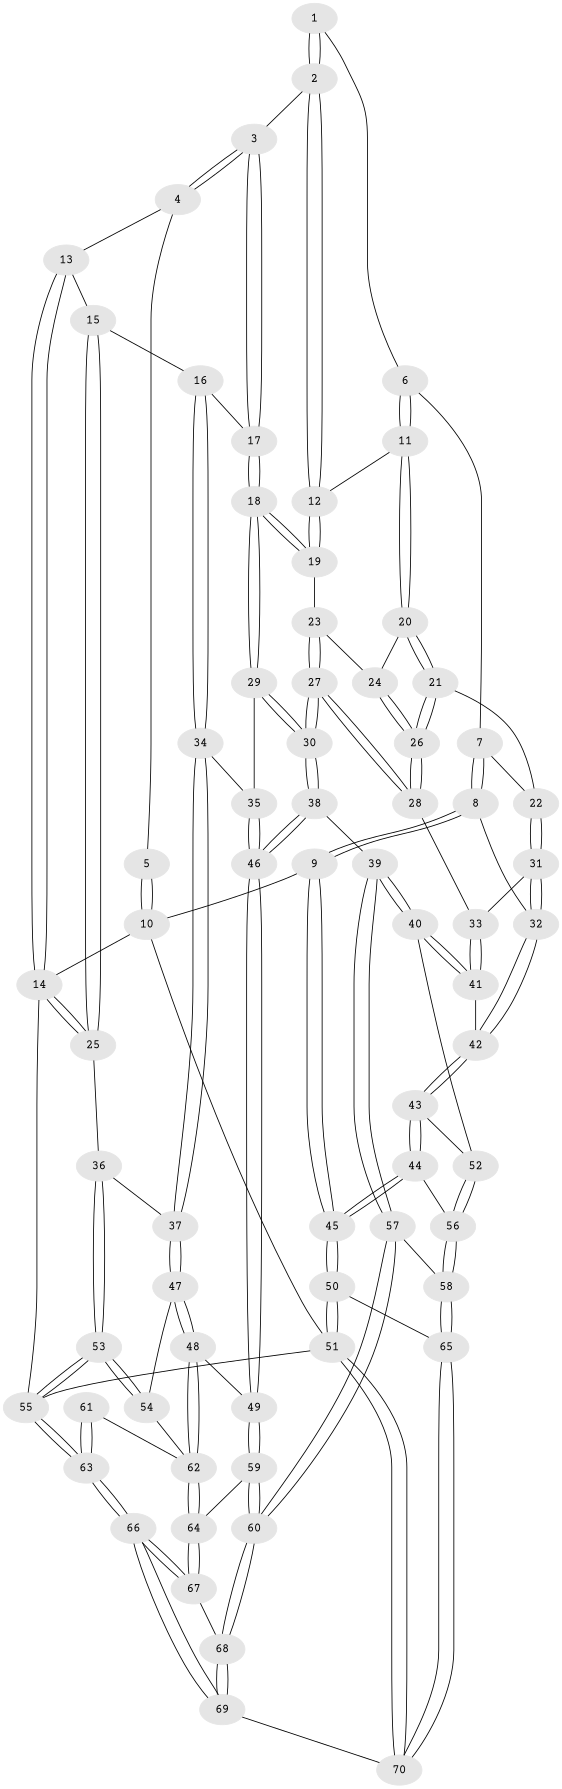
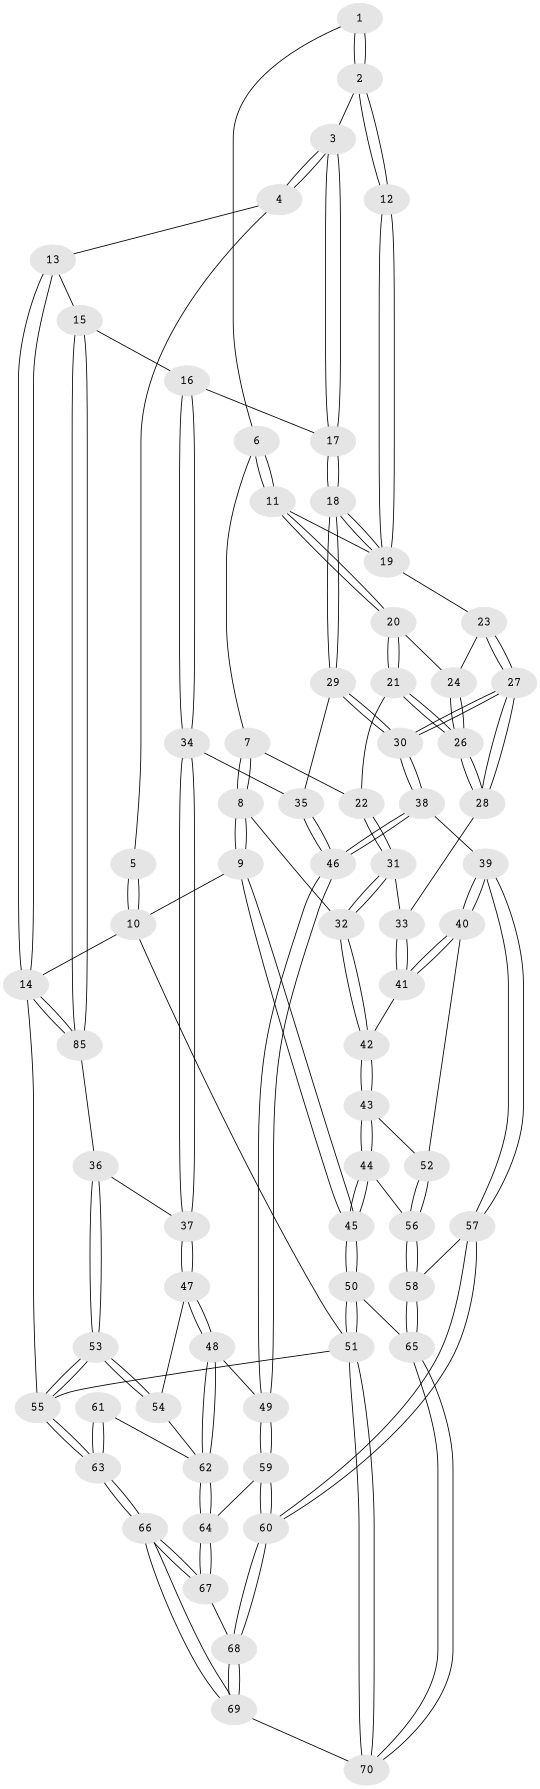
edge "11" -- "12": now "11" -- "19"
node "25": label "25" -> "85"
